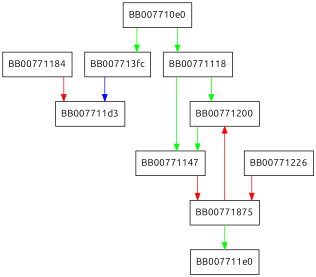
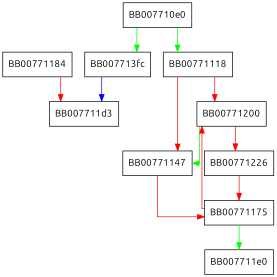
edge "BB00771118" -> "BB00771200": color green -> red
edge "BB00771118" -> "BB00771147": color green -> red
edge "BB00771200" -> "BB00771226": added
node "BB00771875": label "BB00771875" -> "BB00771175"
